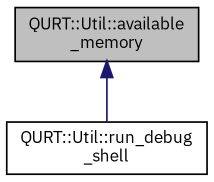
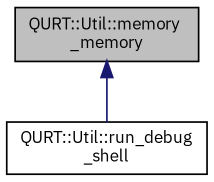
node "QURT::Util::available _memory": label "QURT::Util::available _memory" -> "QURT::Util::memory _memory"
